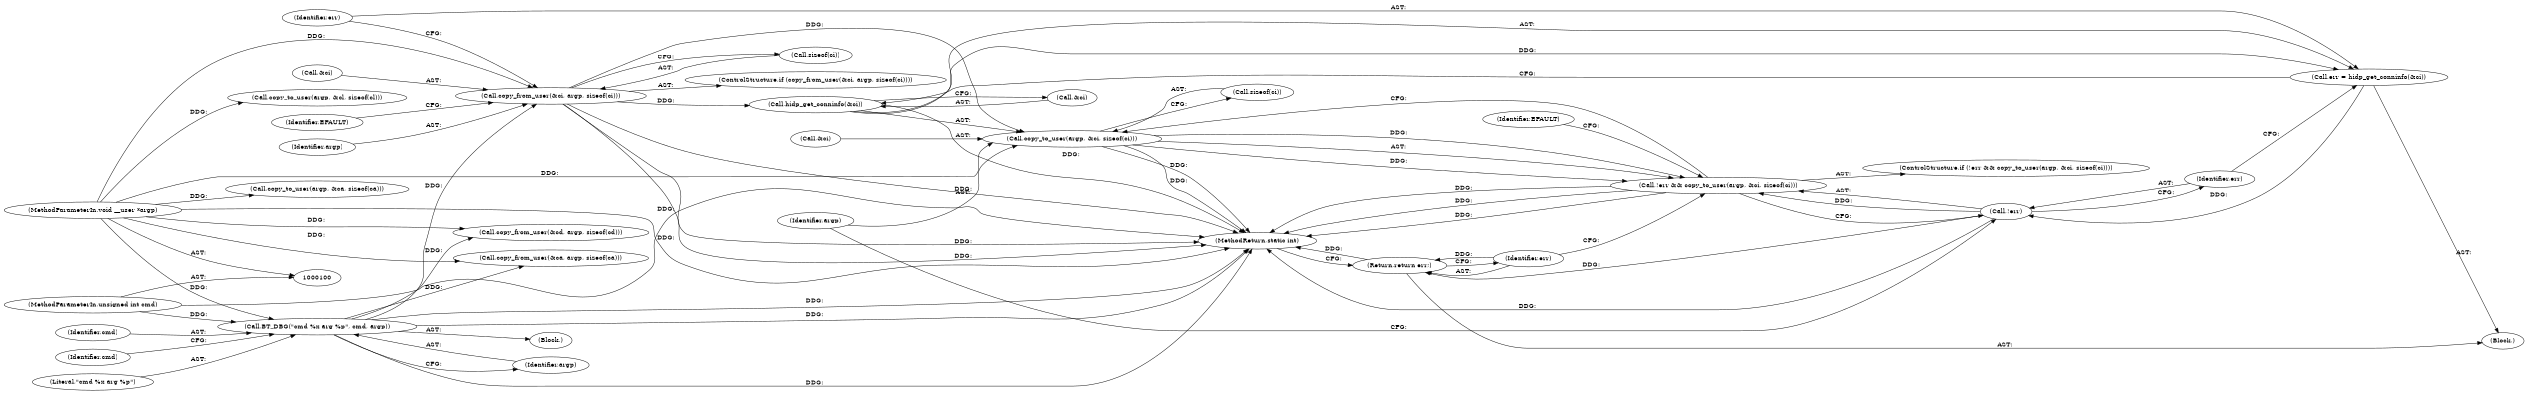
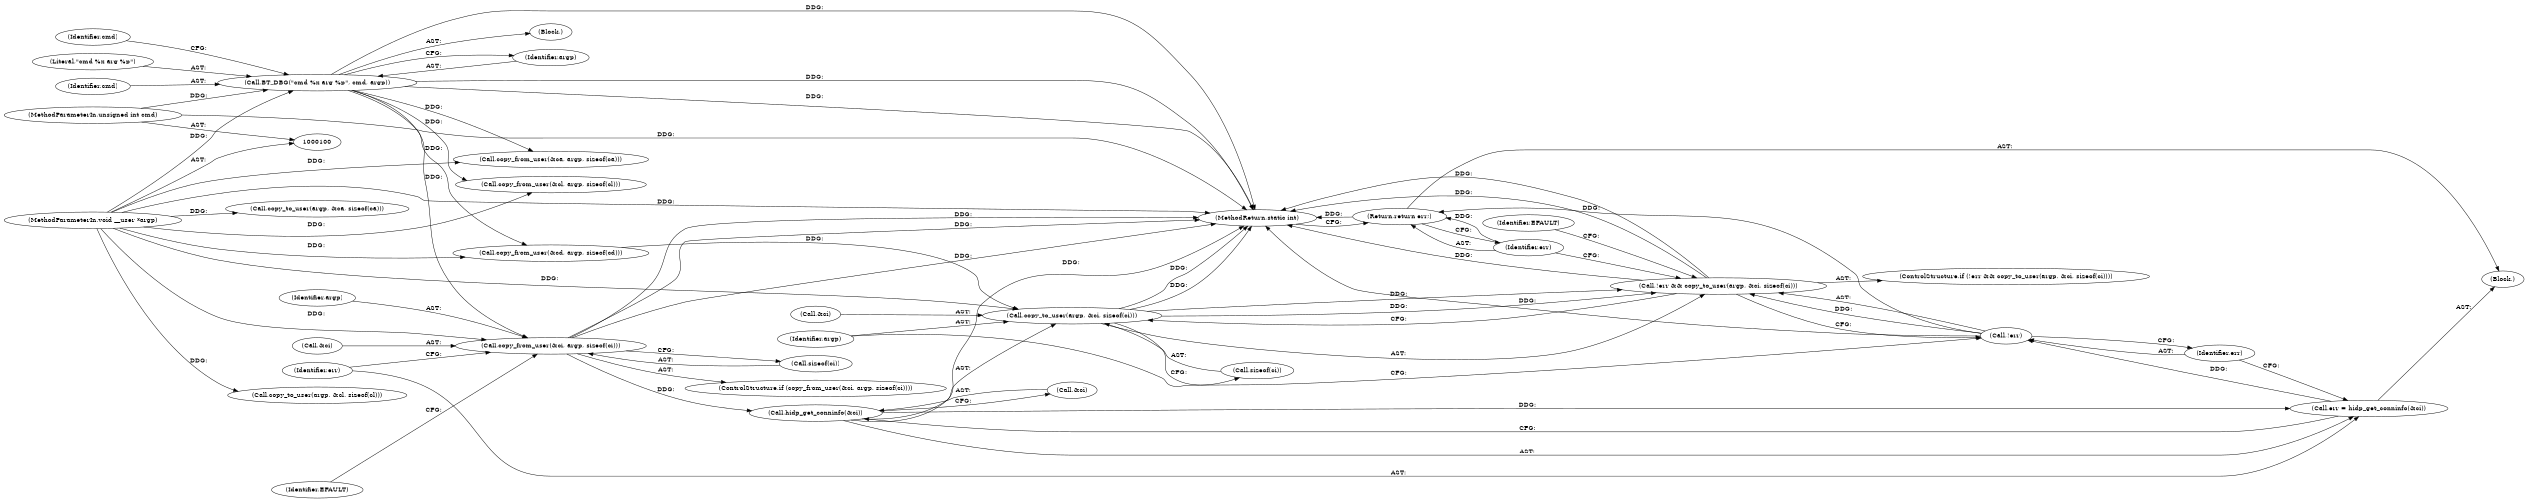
edge "(Call,copy_from_user(&ci, argp, sizeof(ci)))" -> "(Call,copy_to_user(argp, &ci, sizeof(ci)))": now "(Call,copy_from_user(&cd, argp, sizeof(cd)))" -> "(Call,copy_to_user(argp, &ci, sizeof(ci)))"
node "(Call,copy_from_user(&cl, argp, sizeof(cl)))": added
